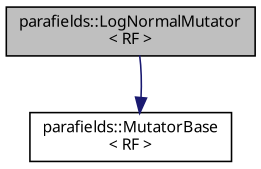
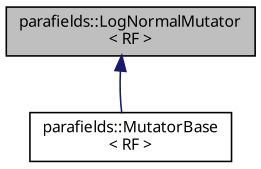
edge "parafields::LogNormalMutator < RF >" -> "parafields::MutatorBase < RF >": reversed
